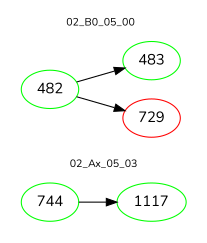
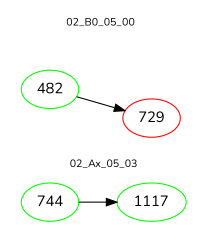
node "483": removed
